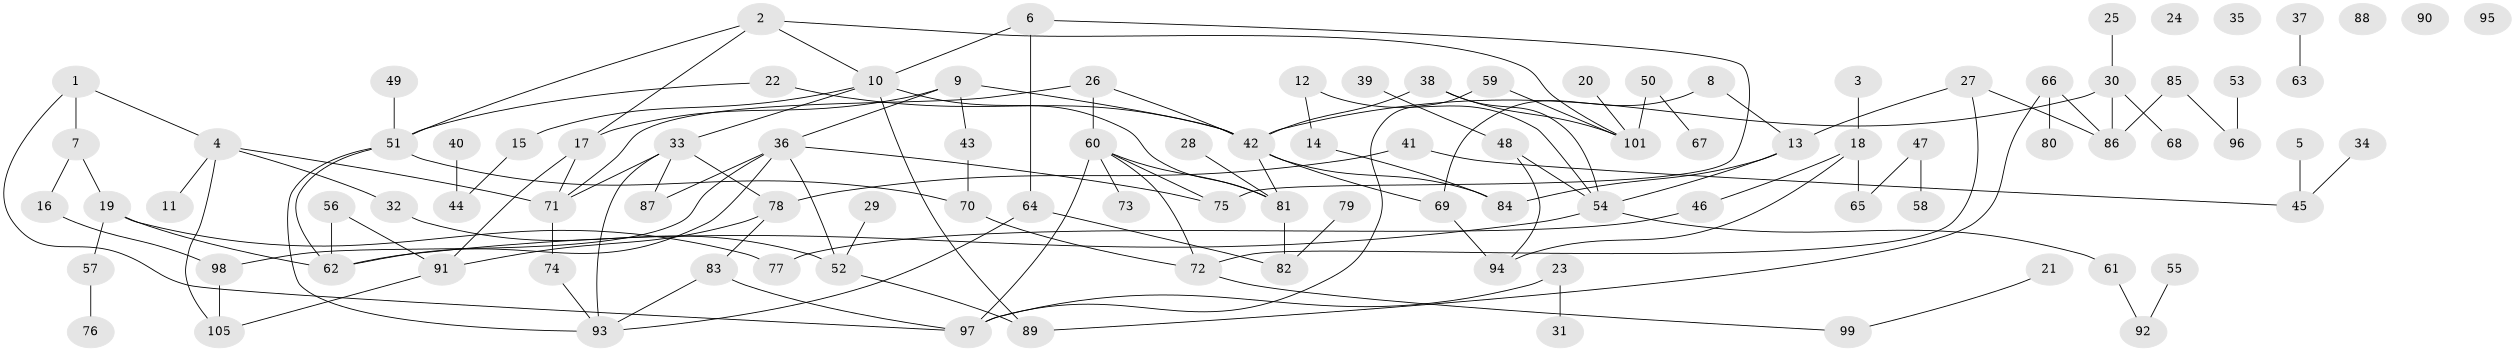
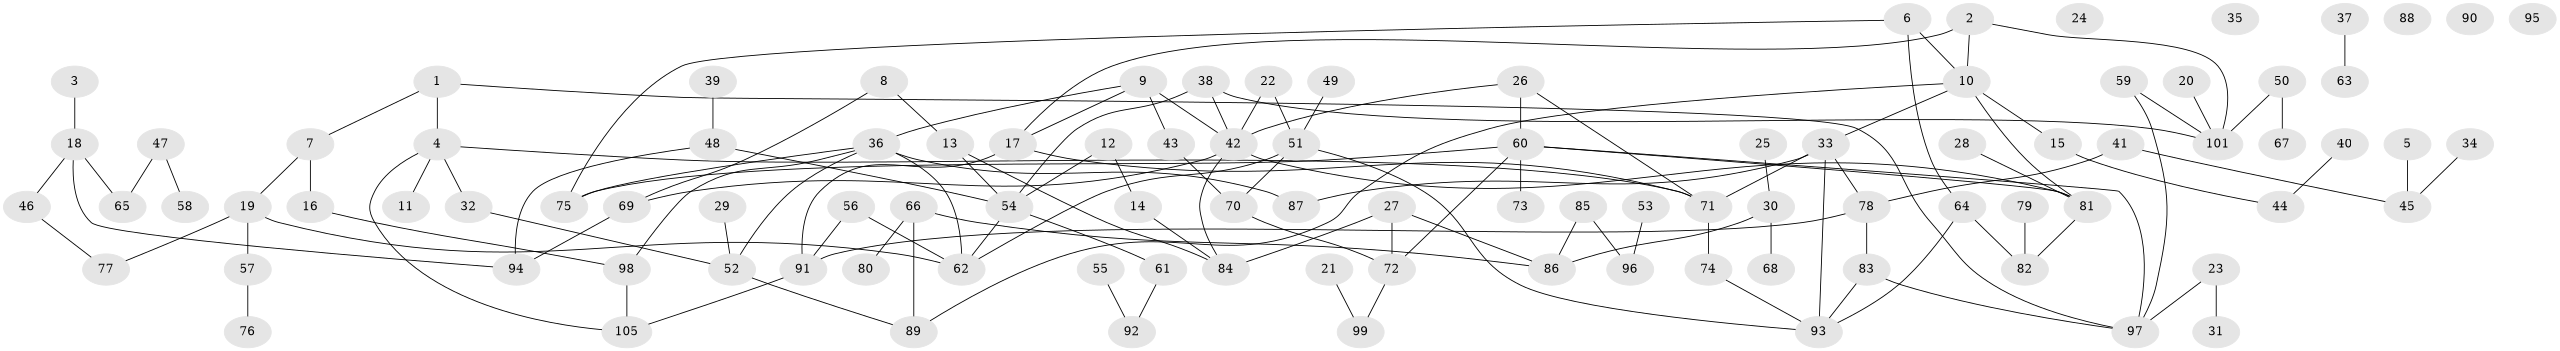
edge "2" -- "51": removed
edge "27" -- "13": now "27" -- "84"
edge "30" -- "42": removed
